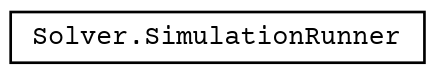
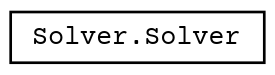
node "Solver.SimulationRunner": label "Solver.SimulationRunner" -> "Solver.Solver"
